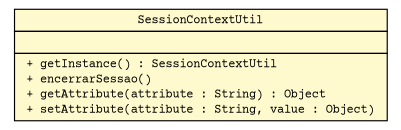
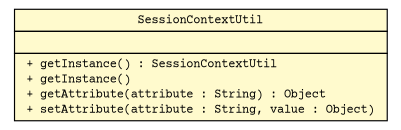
node "SessionContextUtil": text "+ encerrarSessao()" -> "+ getInstance()"
